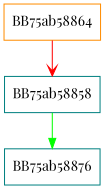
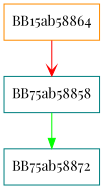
node "BB75ab58864": label "BB75ab58864" -> "BB15ab58864"
node "BB75ab58876": label "BB75ab58876" -> "BB75ab58872"
